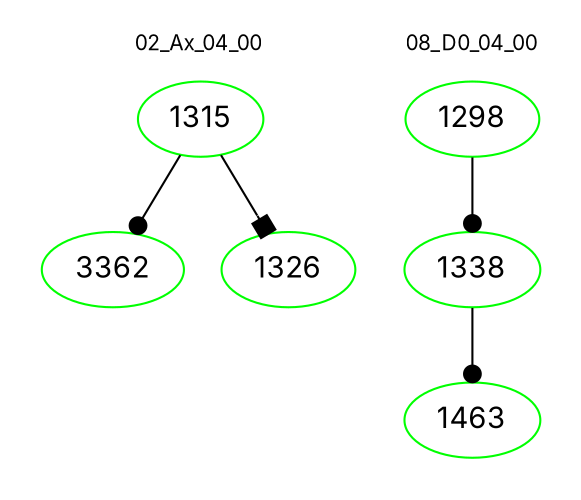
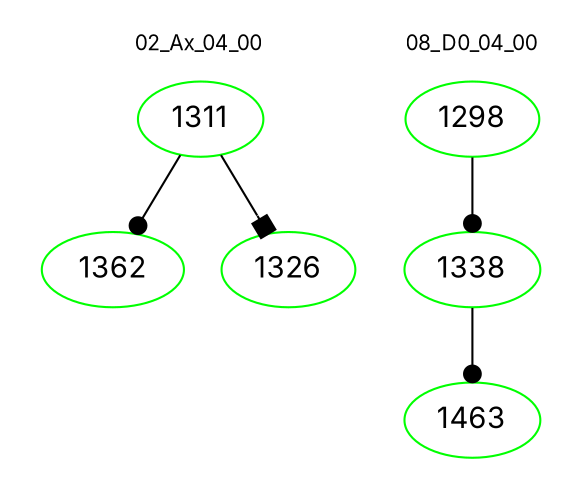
node "1315": label "1315" -> "1311"
node "3362": label "3362" -> "1362"
